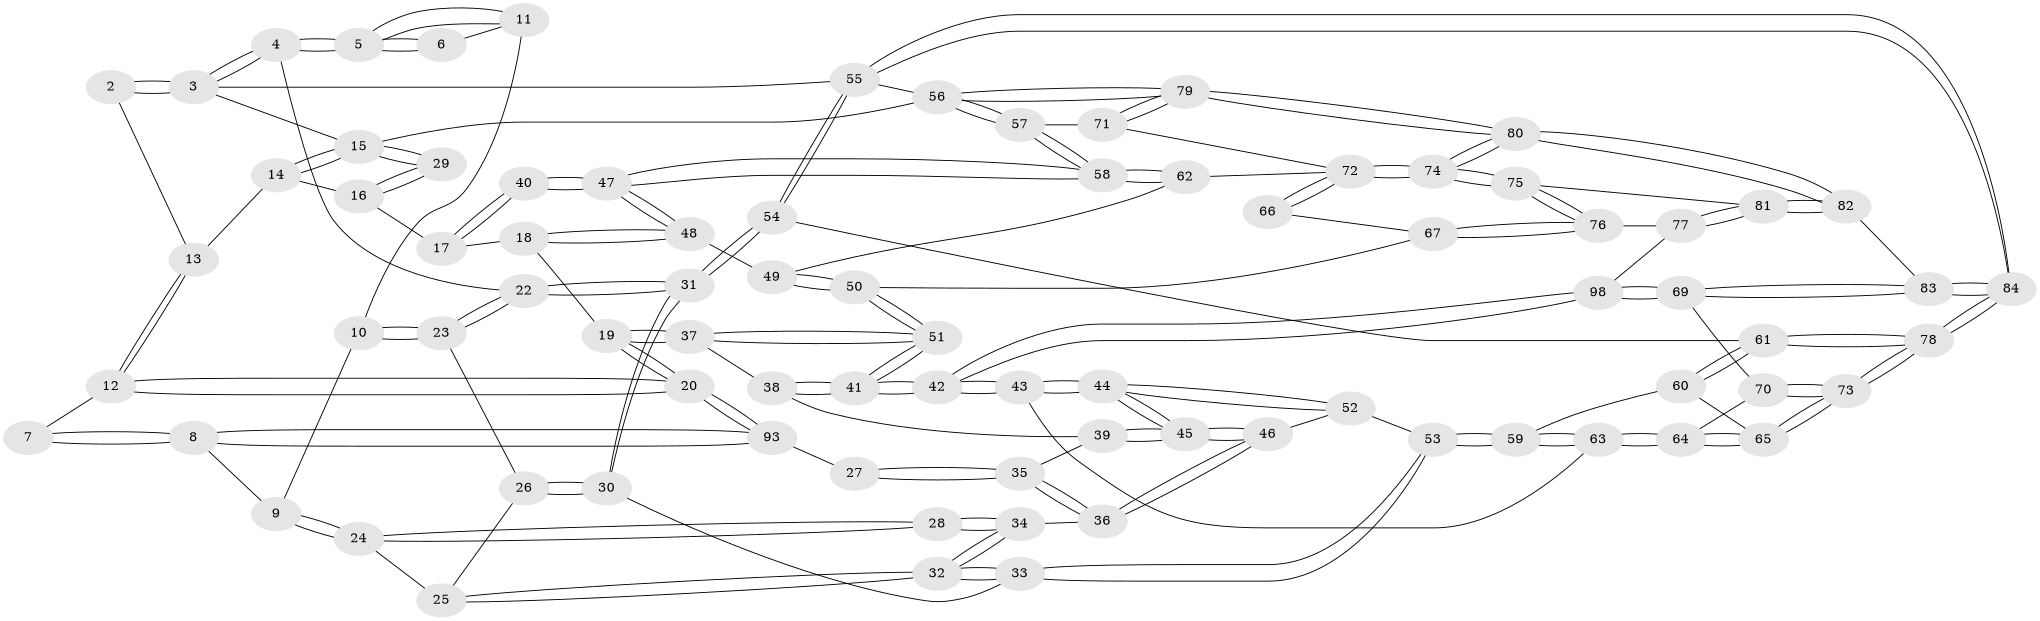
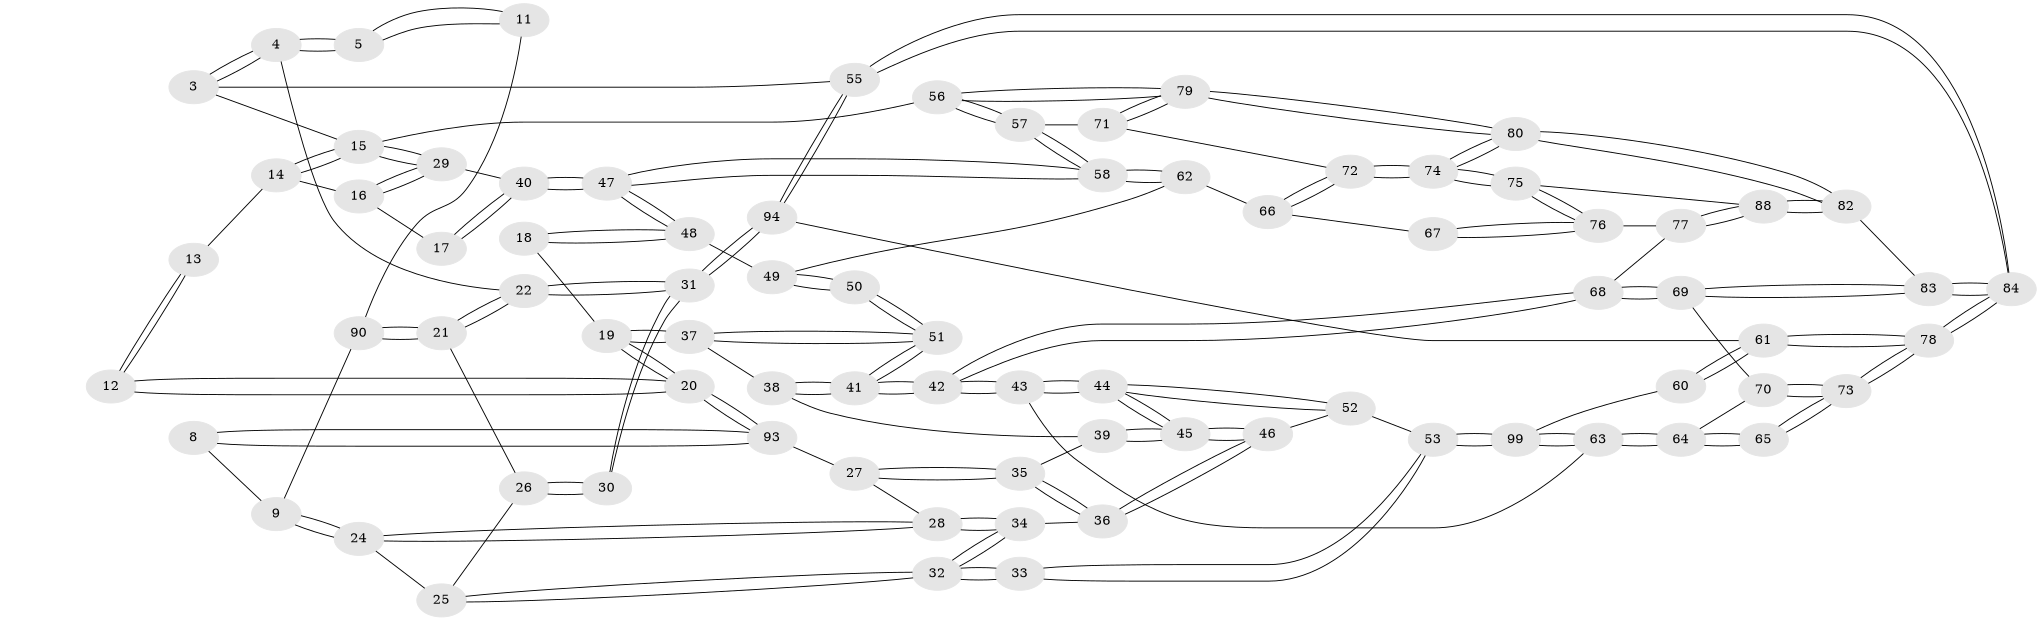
node "6": removed
node "2": removed
edge "55" -- "56": removed
edge "29" -- "40": added
edge "72" -- "62": now "66" -- "62"
node "81": label "81" -> "88"
node "54": label "54" -> "94"
edge "18" -- "17": removed
edge "67" -- "50": removed
node "98": label "98" -> "68"
node "10": label "10" -> "90"
node "23": label "23" -> "21"
edge "60" -- "65": removed
node "7": removed
node "59": label "59" -> "99"
edge "27" -- "28": added
edge "30" -- "33": removed
